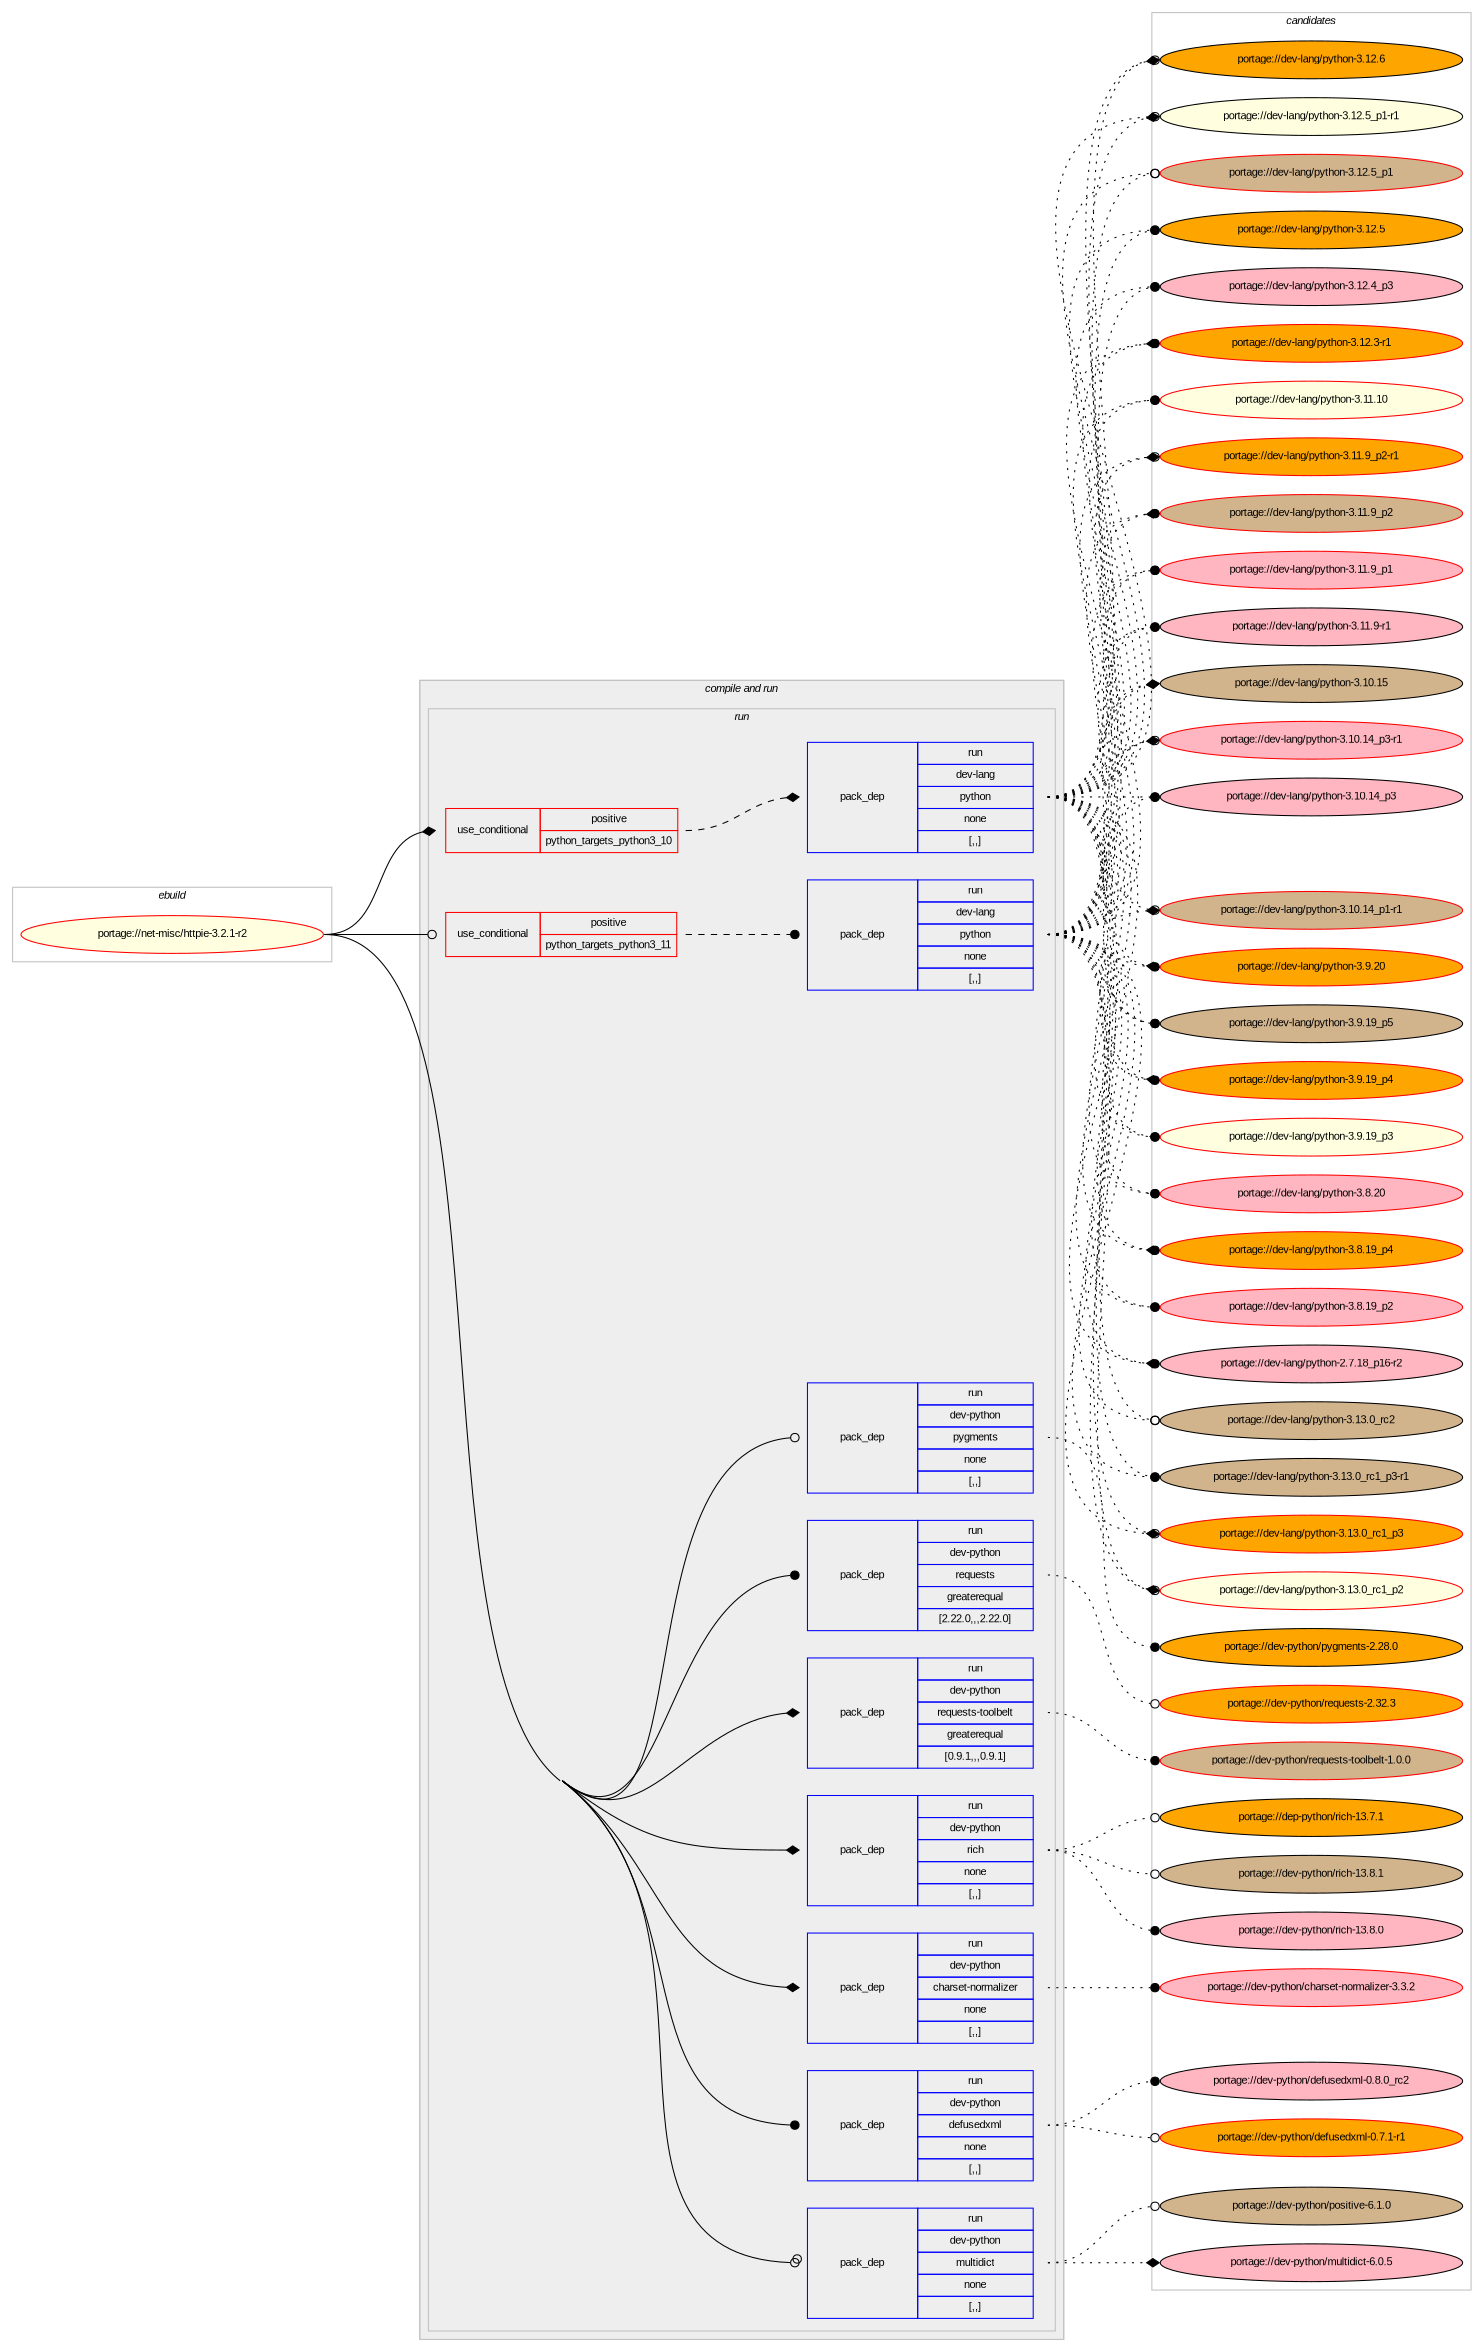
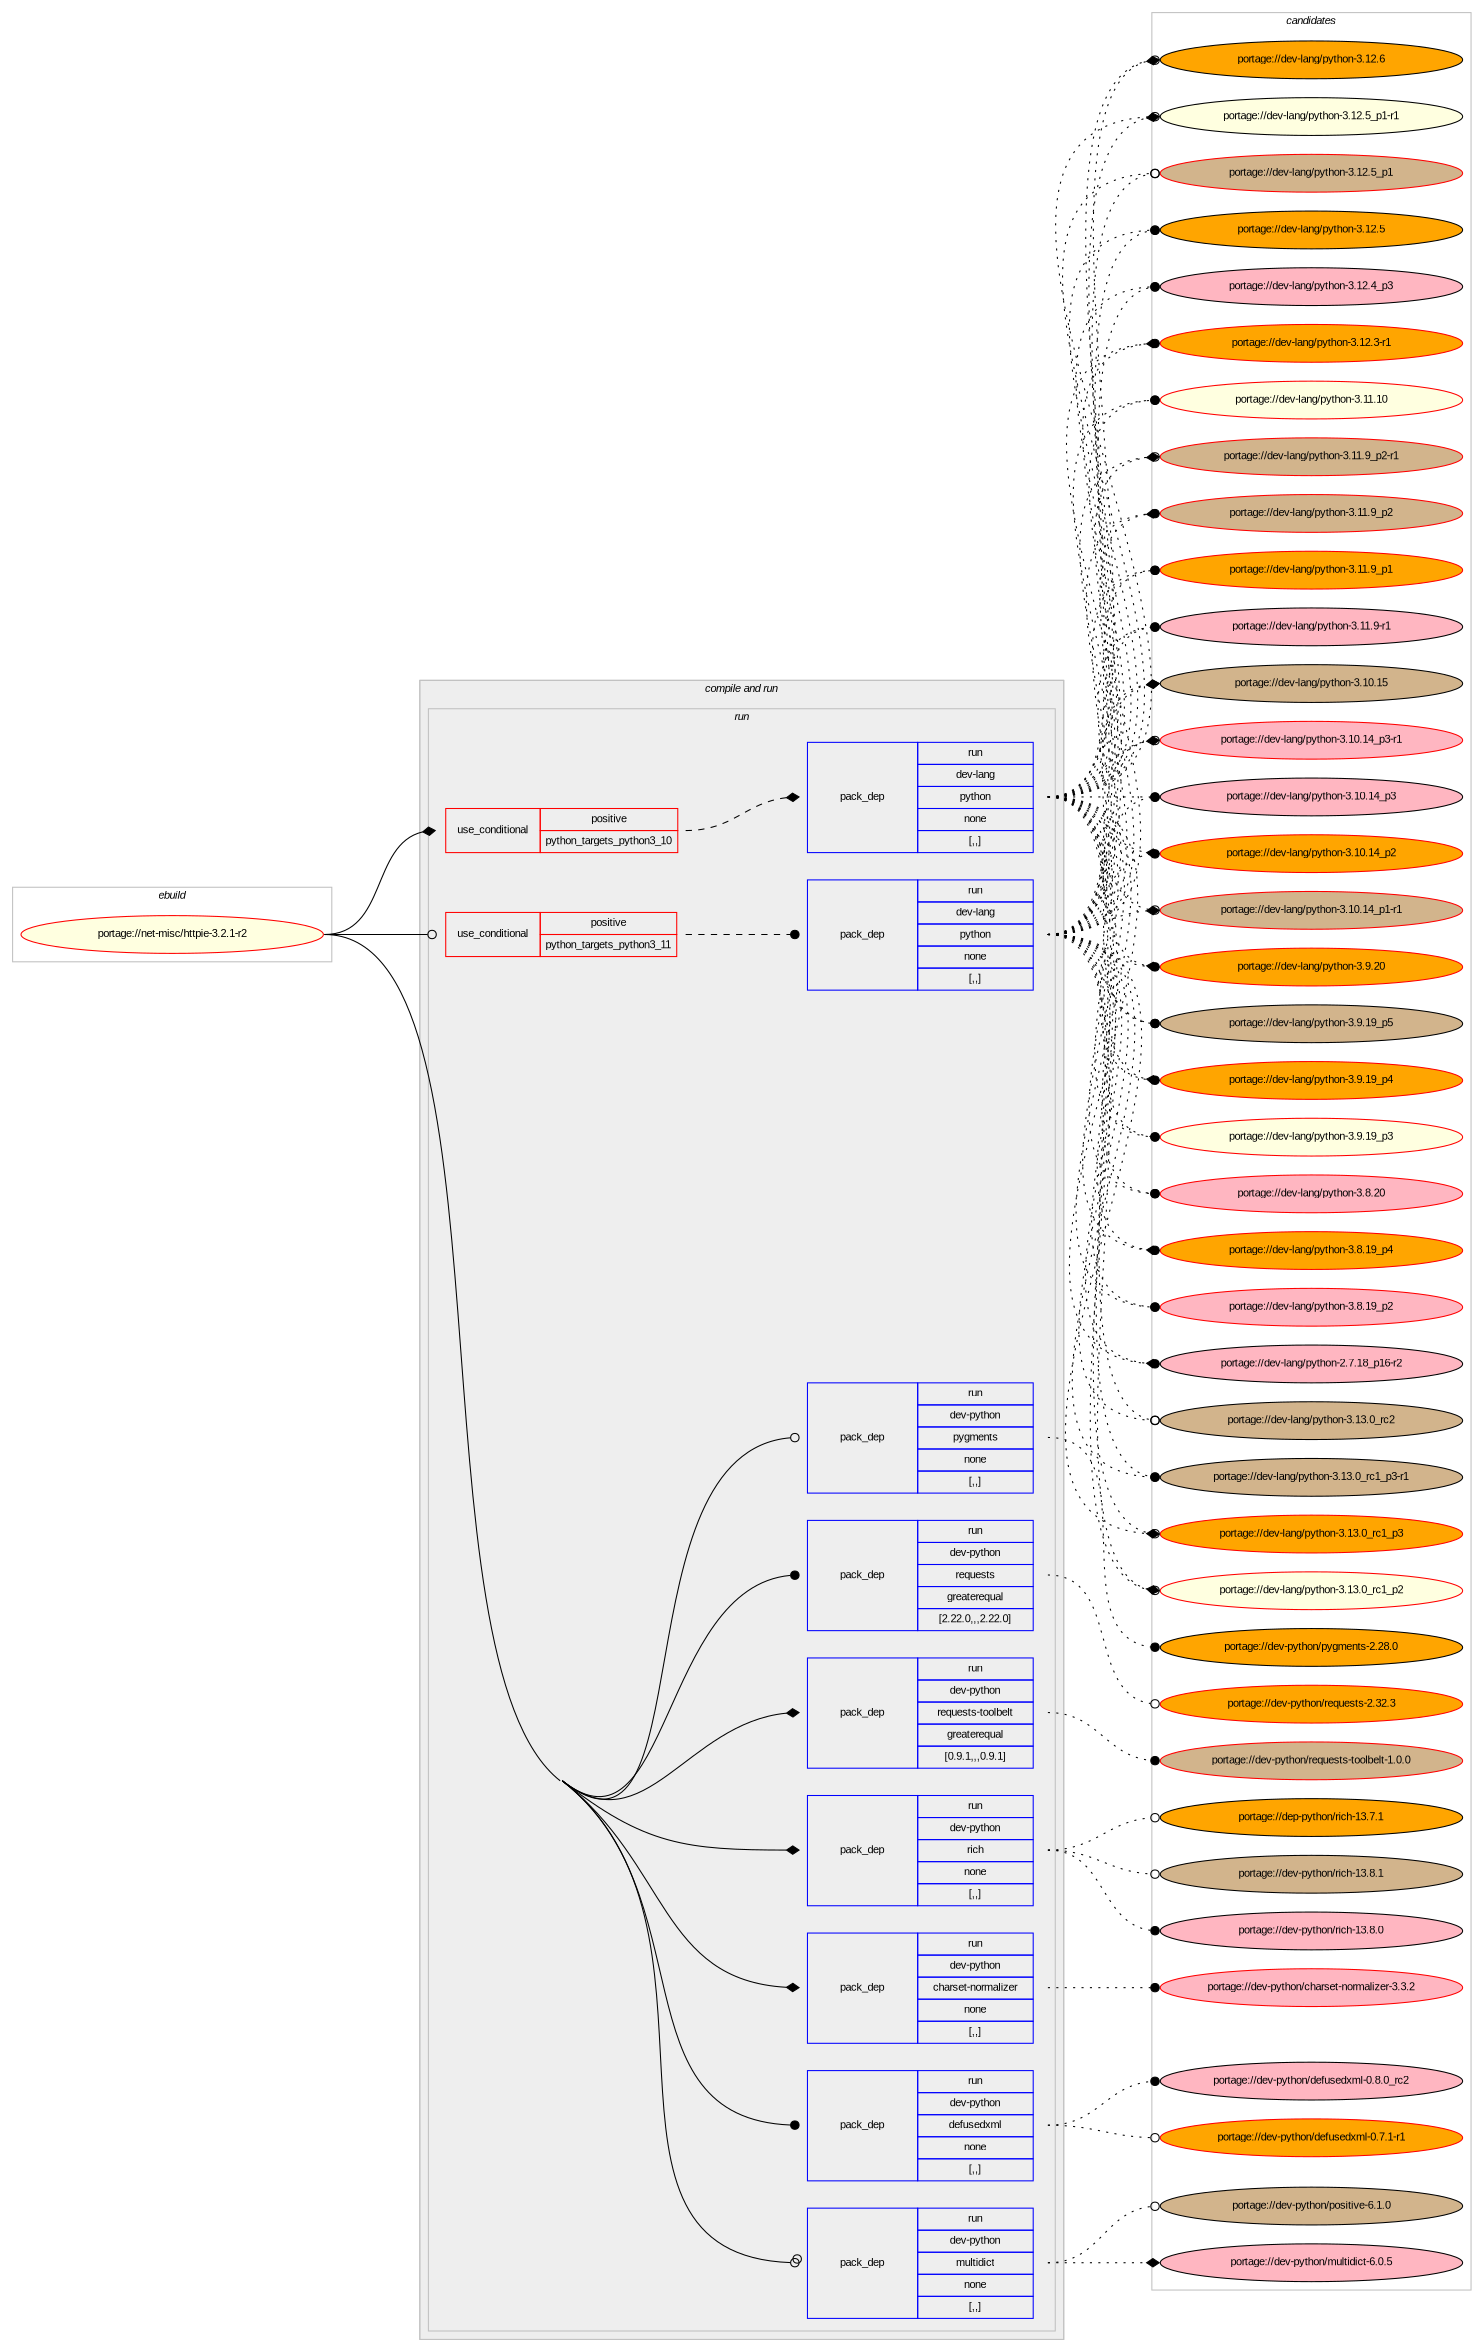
node "portage://dev-lang/python-3.11.9_p2-r1": fillcolor orange -> tan
node "portage://dev-lang/python-3.11.9_p1": fillcolor lightpink -> orange
node "portage://dev-lang/python-3.10.14_p2": added
